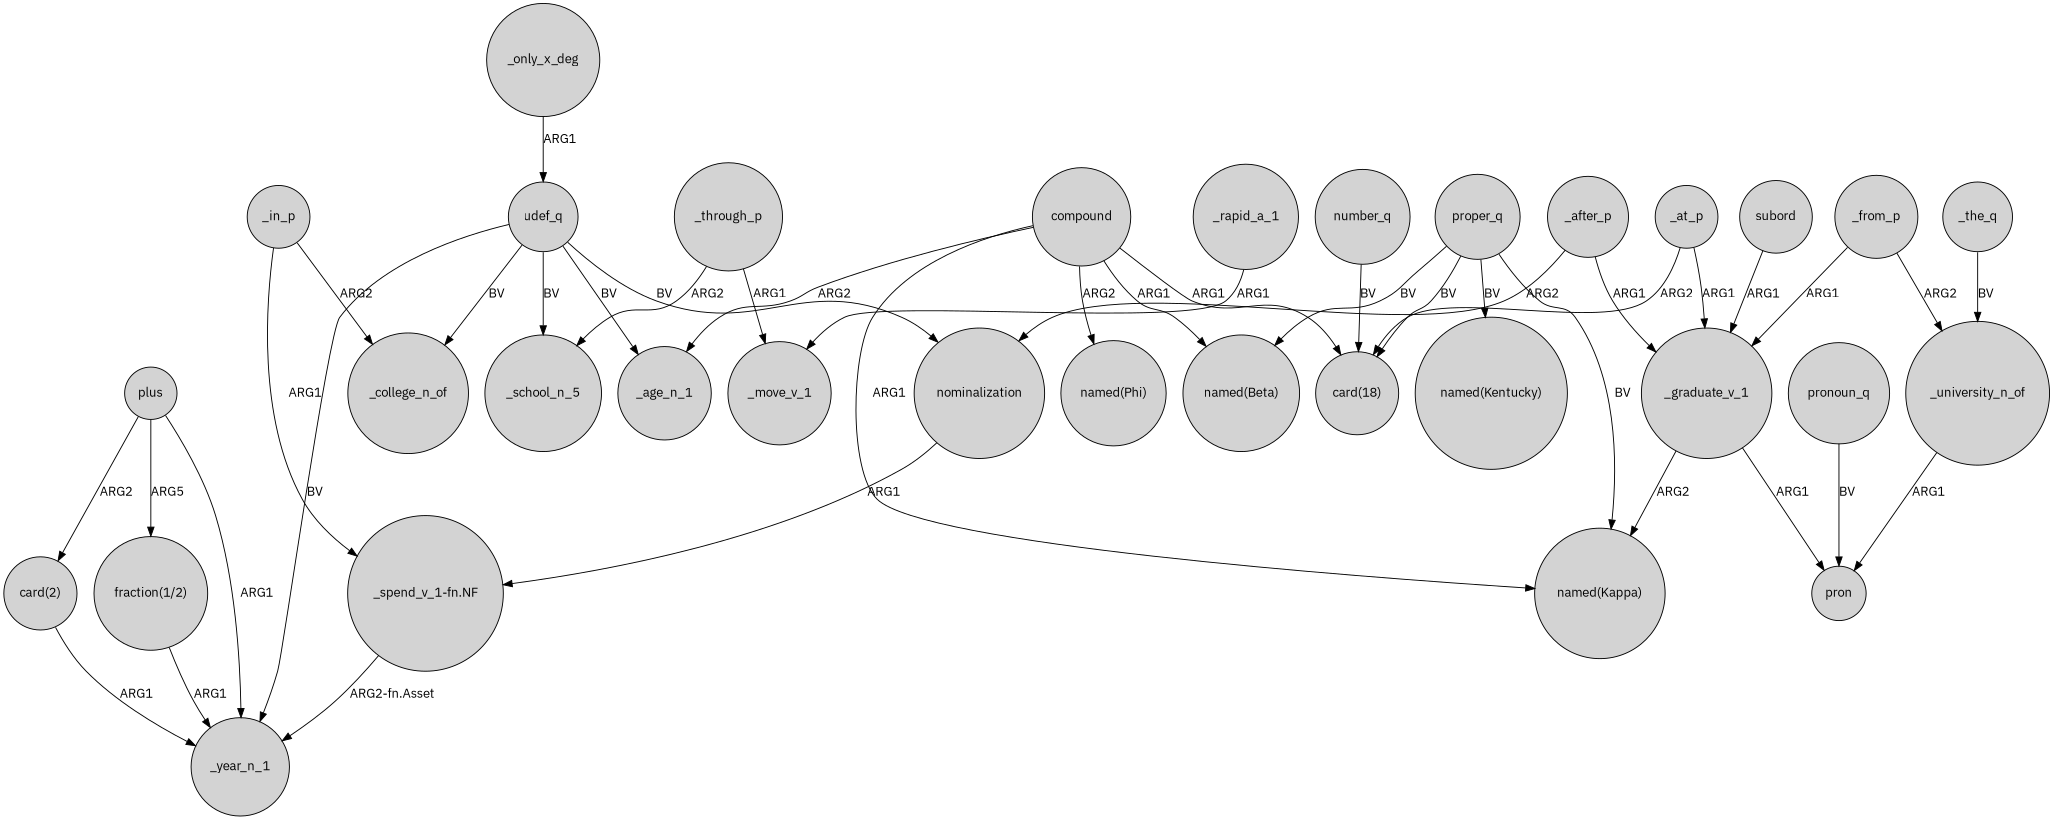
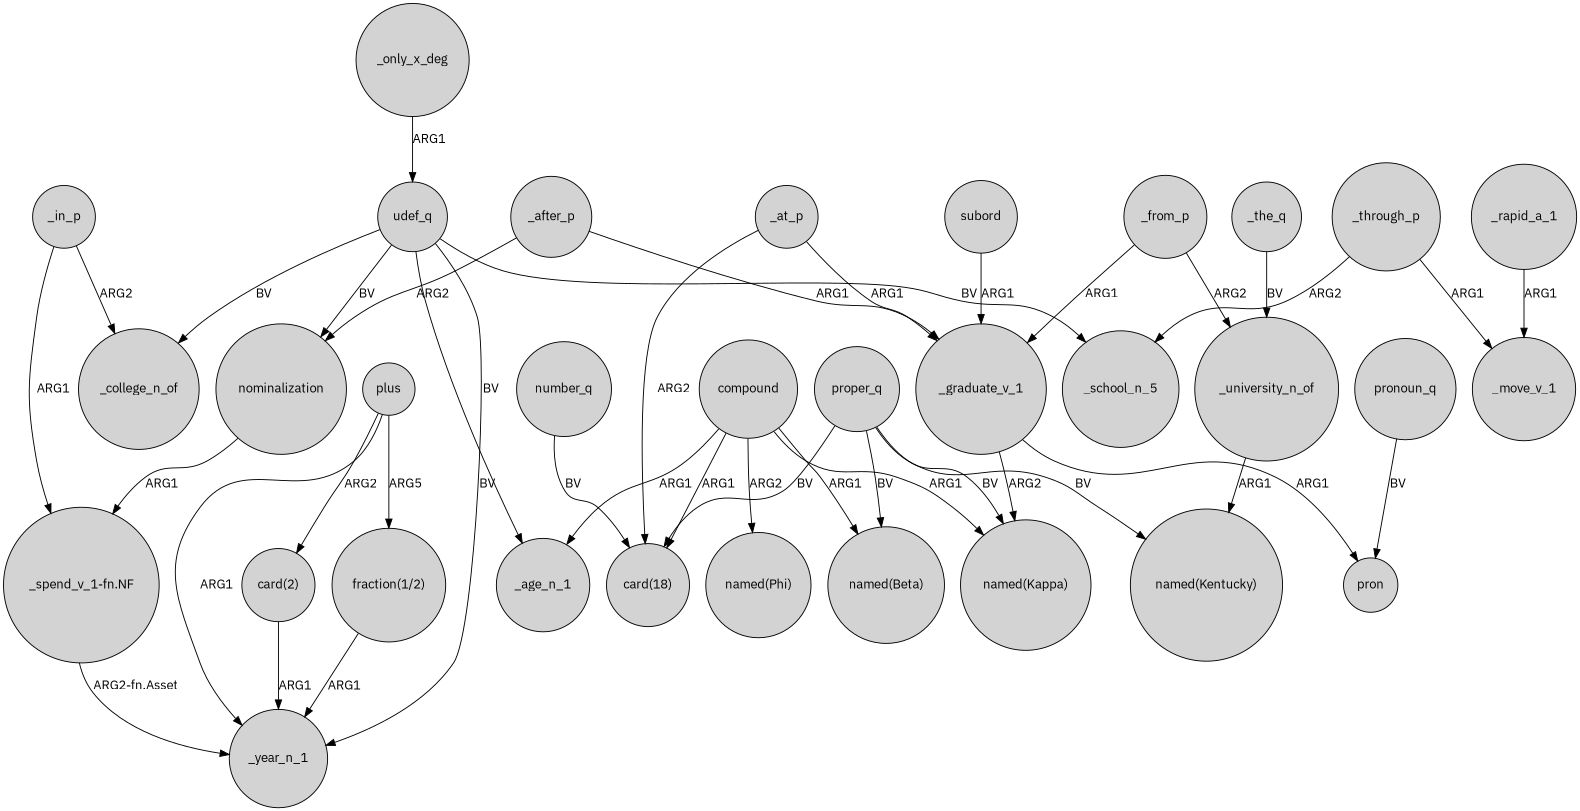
edge "compound" -> "_age_n_1": label "ARG2" -> "ARG1"
edge "_university_n_of" -> "pron": now "_university_n_of" -> "named(Kentucky)"
